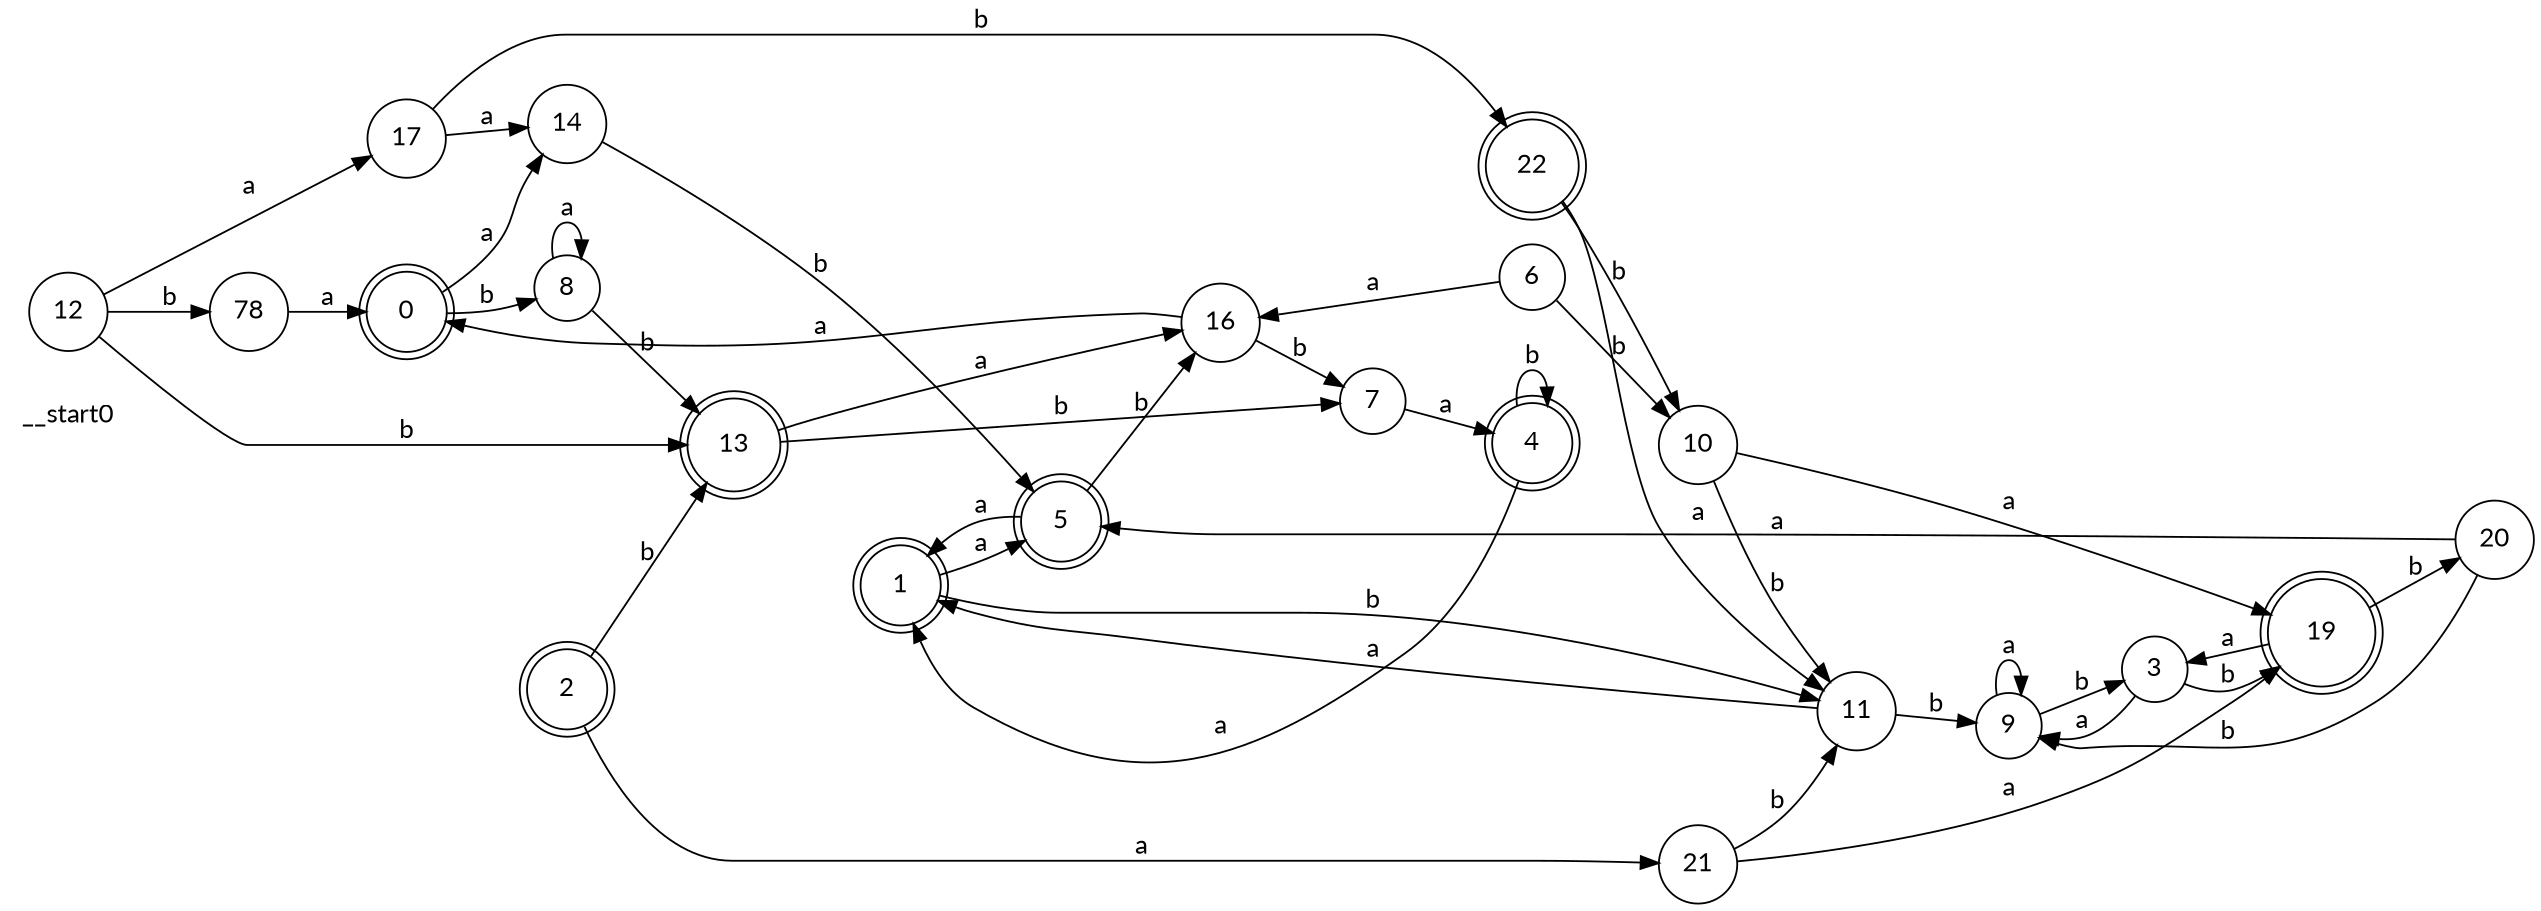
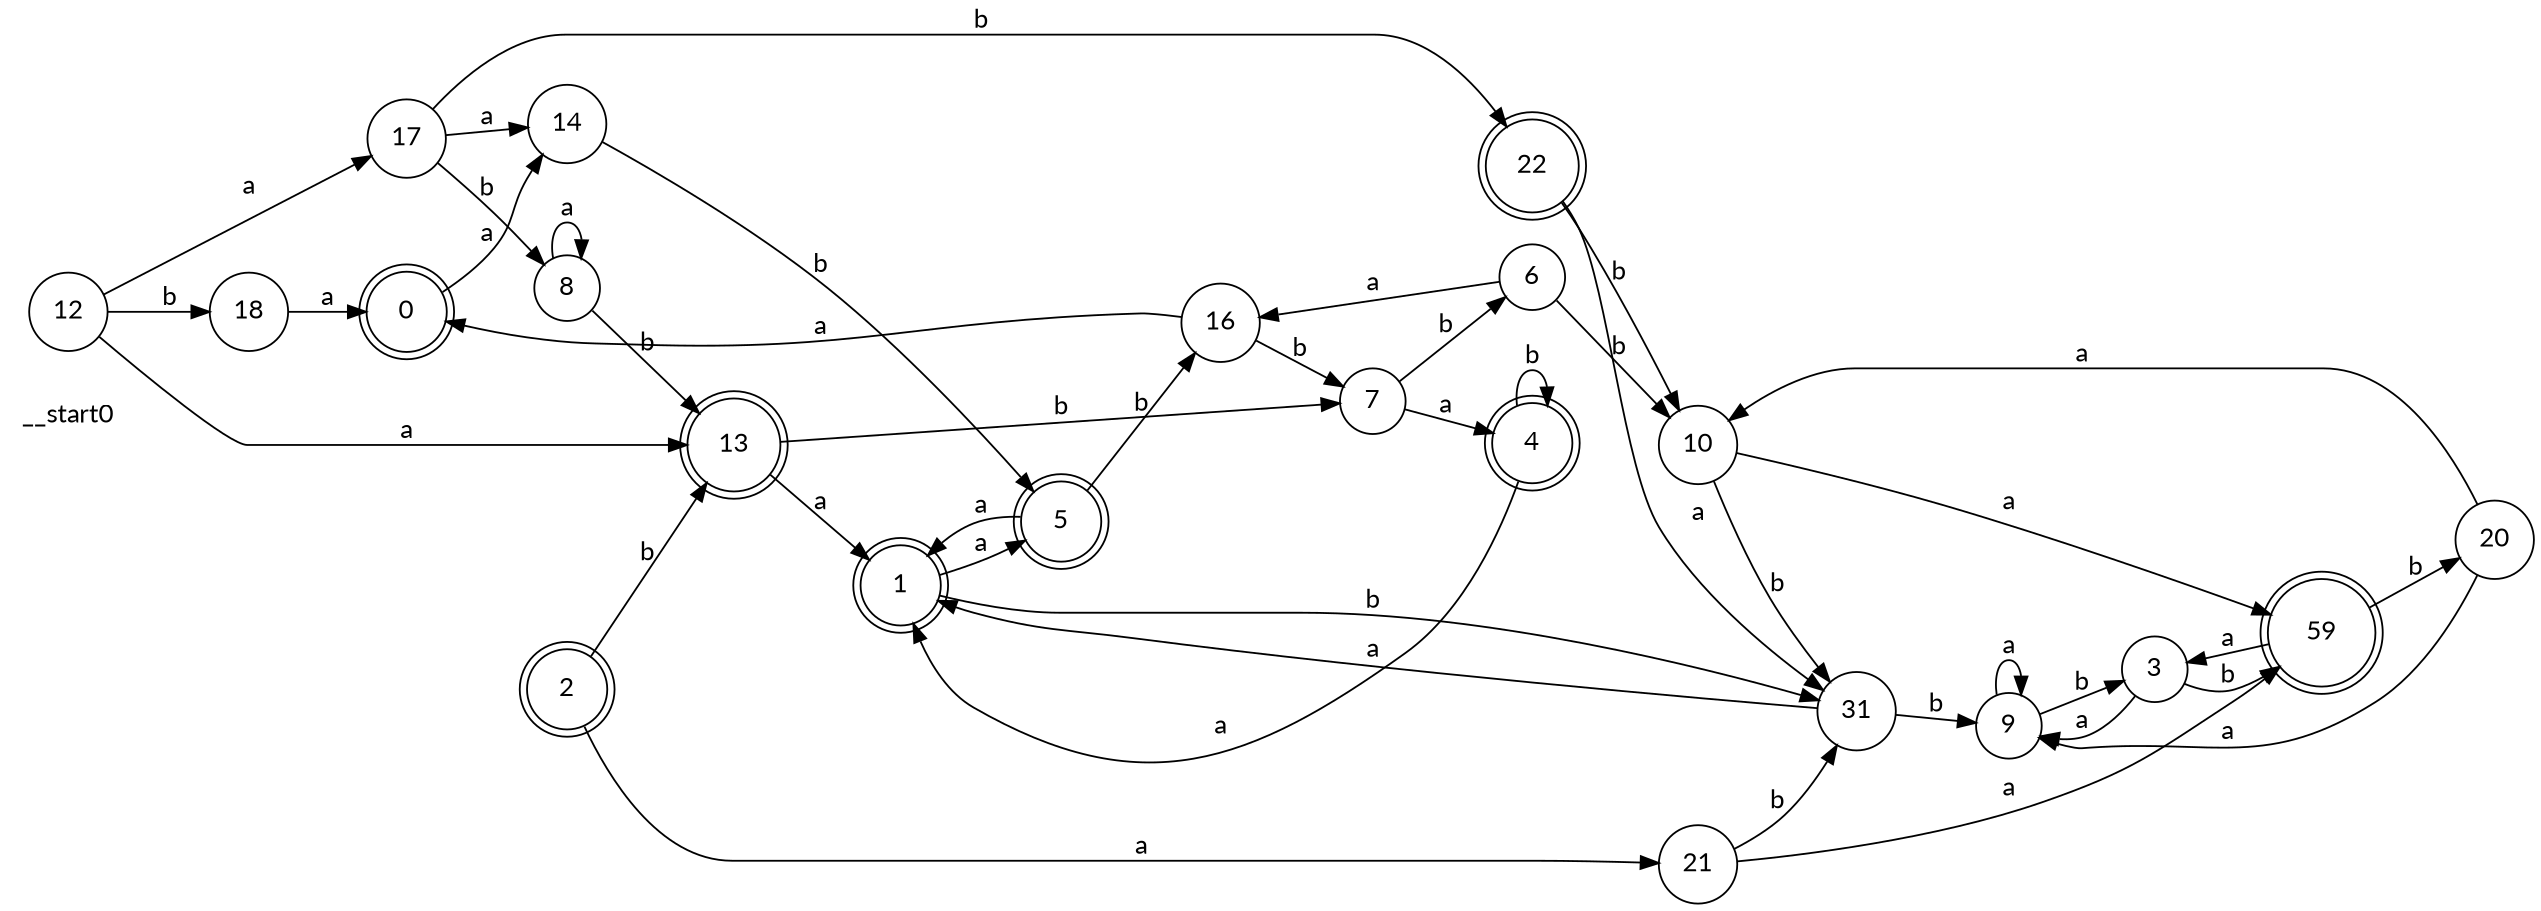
edge "0" -> "8": now "17" -> "8"
node "78": label "78" -> "18"
edge "7" -> "6": added, label "b"
edge "13" -> "16": now "13" -> "1"
edge "12" -> "13": label "b" -> "a"
edge "20" -> "5": now "20" -> "10"
node "19": label "19" -> "59"
node "11": label "11" -> "31"
edge "20" -> "9": label "b" -> "a"
